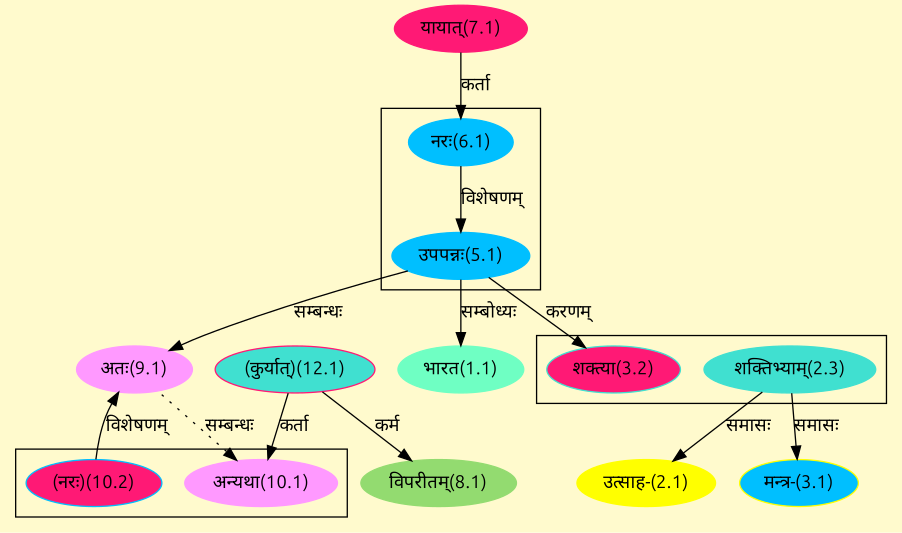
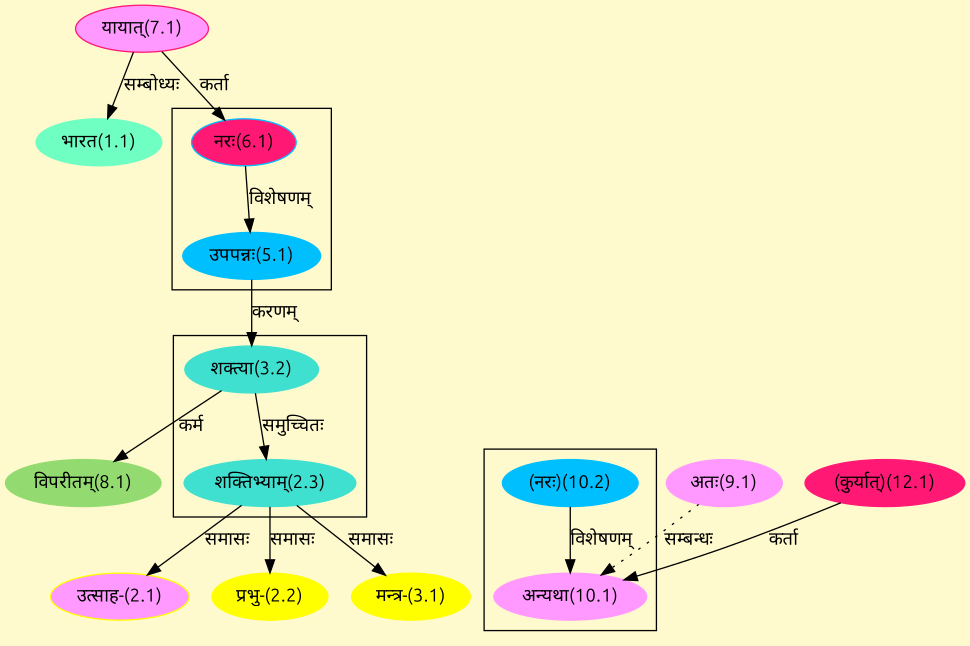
node "यायात्(7.1)": fillcolor #ff1975 -> #ff99ff
node "नरः(6.1)": fillcolor #00bfff -> #ff1975
edge "उपपन्नः(5.1)" -> "अतः(9.1)": removed, label "सम्बन्धः"
edge "उपपन्नः(5.1)" -> "भारत(1.1)": now "यायात्(7.1)" -> "भारत(1.1)"
node "(कुर्यात्)(12.1)": fillcolor #40e0d0 -> #ff1975
node "शक्त्या(3.2)": fillcolor #ff1975 -> #40e0d0
edge "शक्त्या(3.2)" -> "शक्तिभ्याम्(2.3)": added, label "समुच्चितः"
edge "(कुर्यात्)(12.1)" -> "विपरीतम्(8.1)": now "शक्त्या(3.2)" -> "विपरीतम्(8.1)"
edge "(नरः)(10.2)" -> "अतः(9.1)": now "(नरः)(10.2)" -> "अन्यथा(10.1)"
node "(नरः)(10.2)": fillcolor #ff1975 -> #00bfff
node "उत्साह-(2.1)": fillcolor #ffff00 -> #ff99ff
node "मन्त्र-(3.1)": fillcolor #00bfff -> #ffff00
node "प्रभु-(2.2)": added
